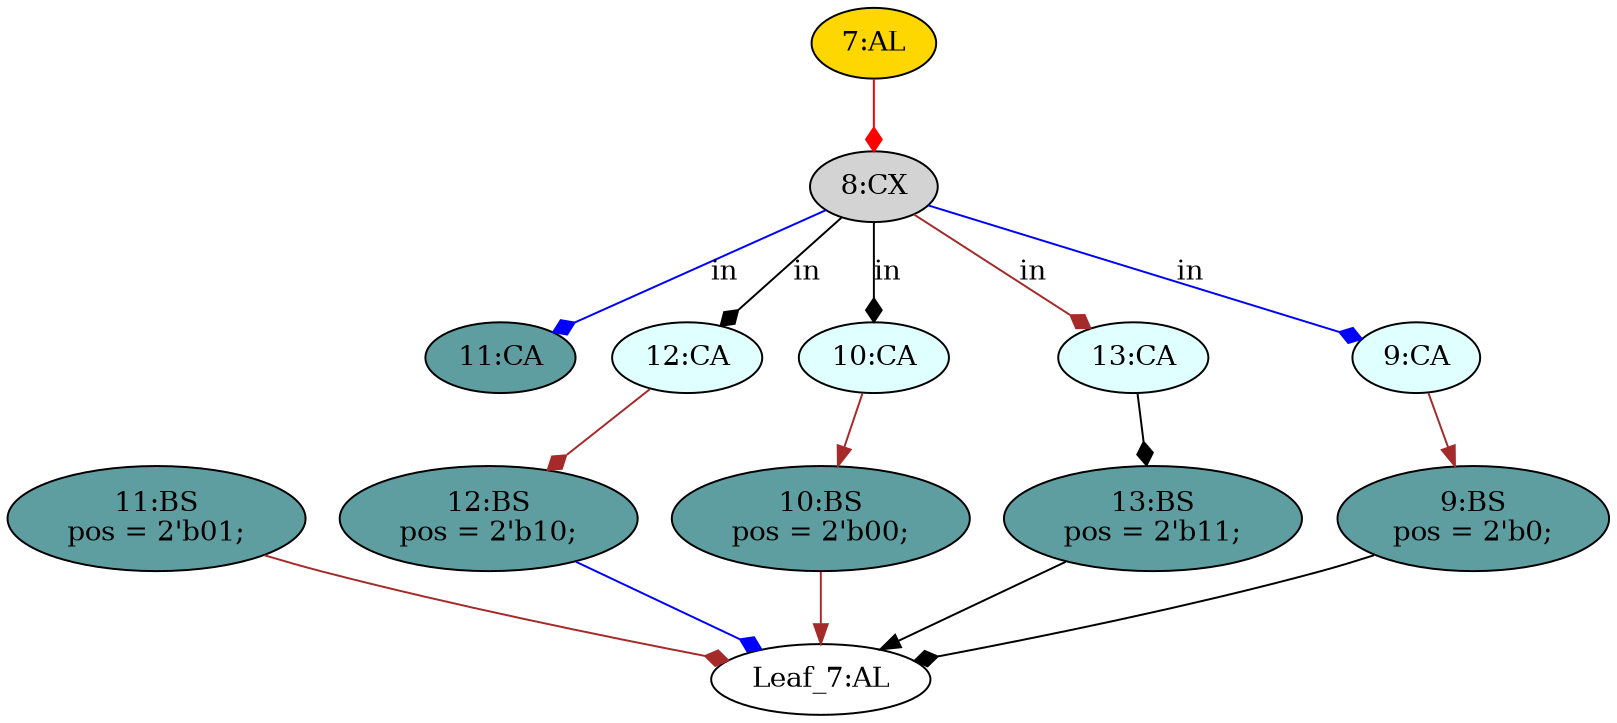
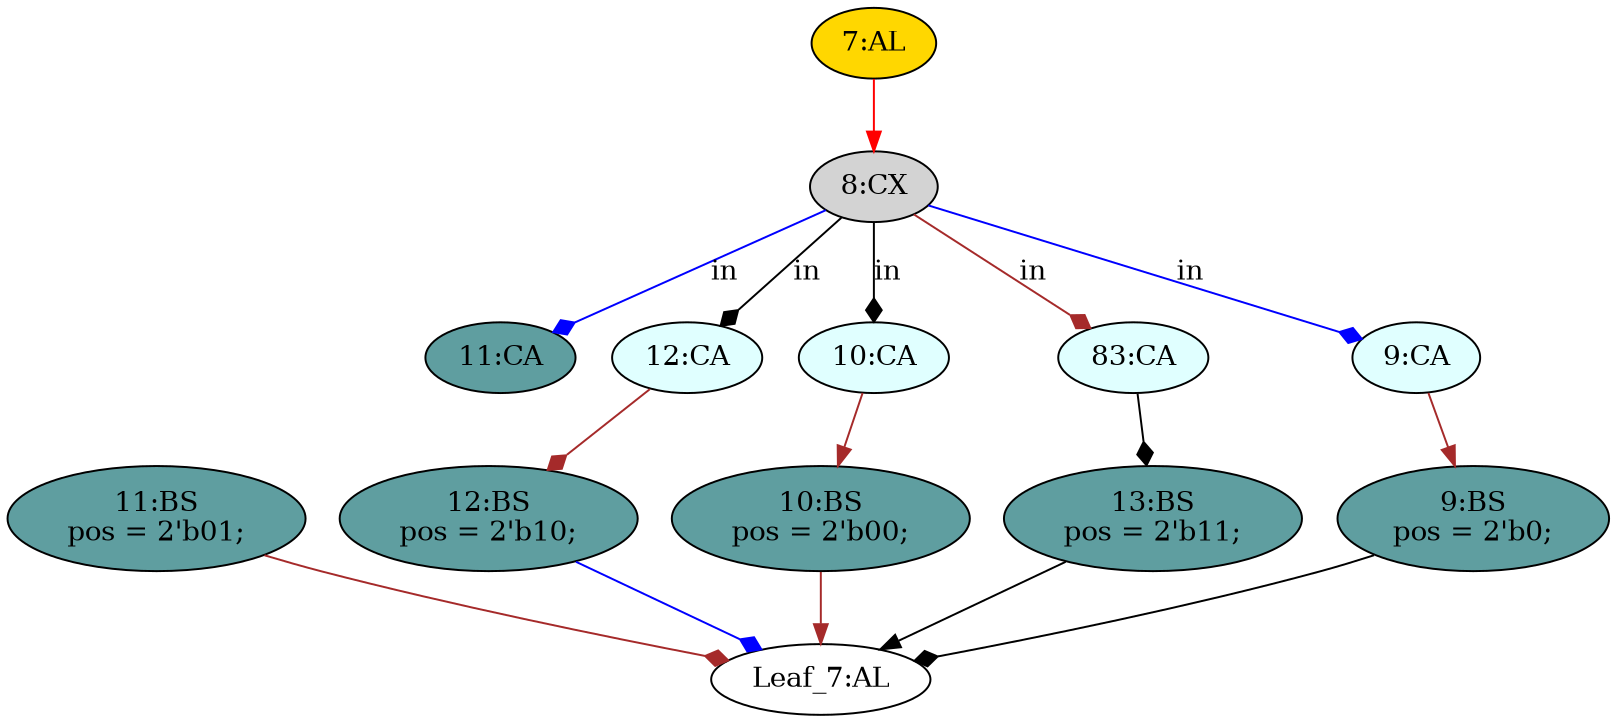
edge "7:AL" -> "8:CX": arrowhead diamond -> normal
node "13:CA": label "13:CA" -> "83:CA"
